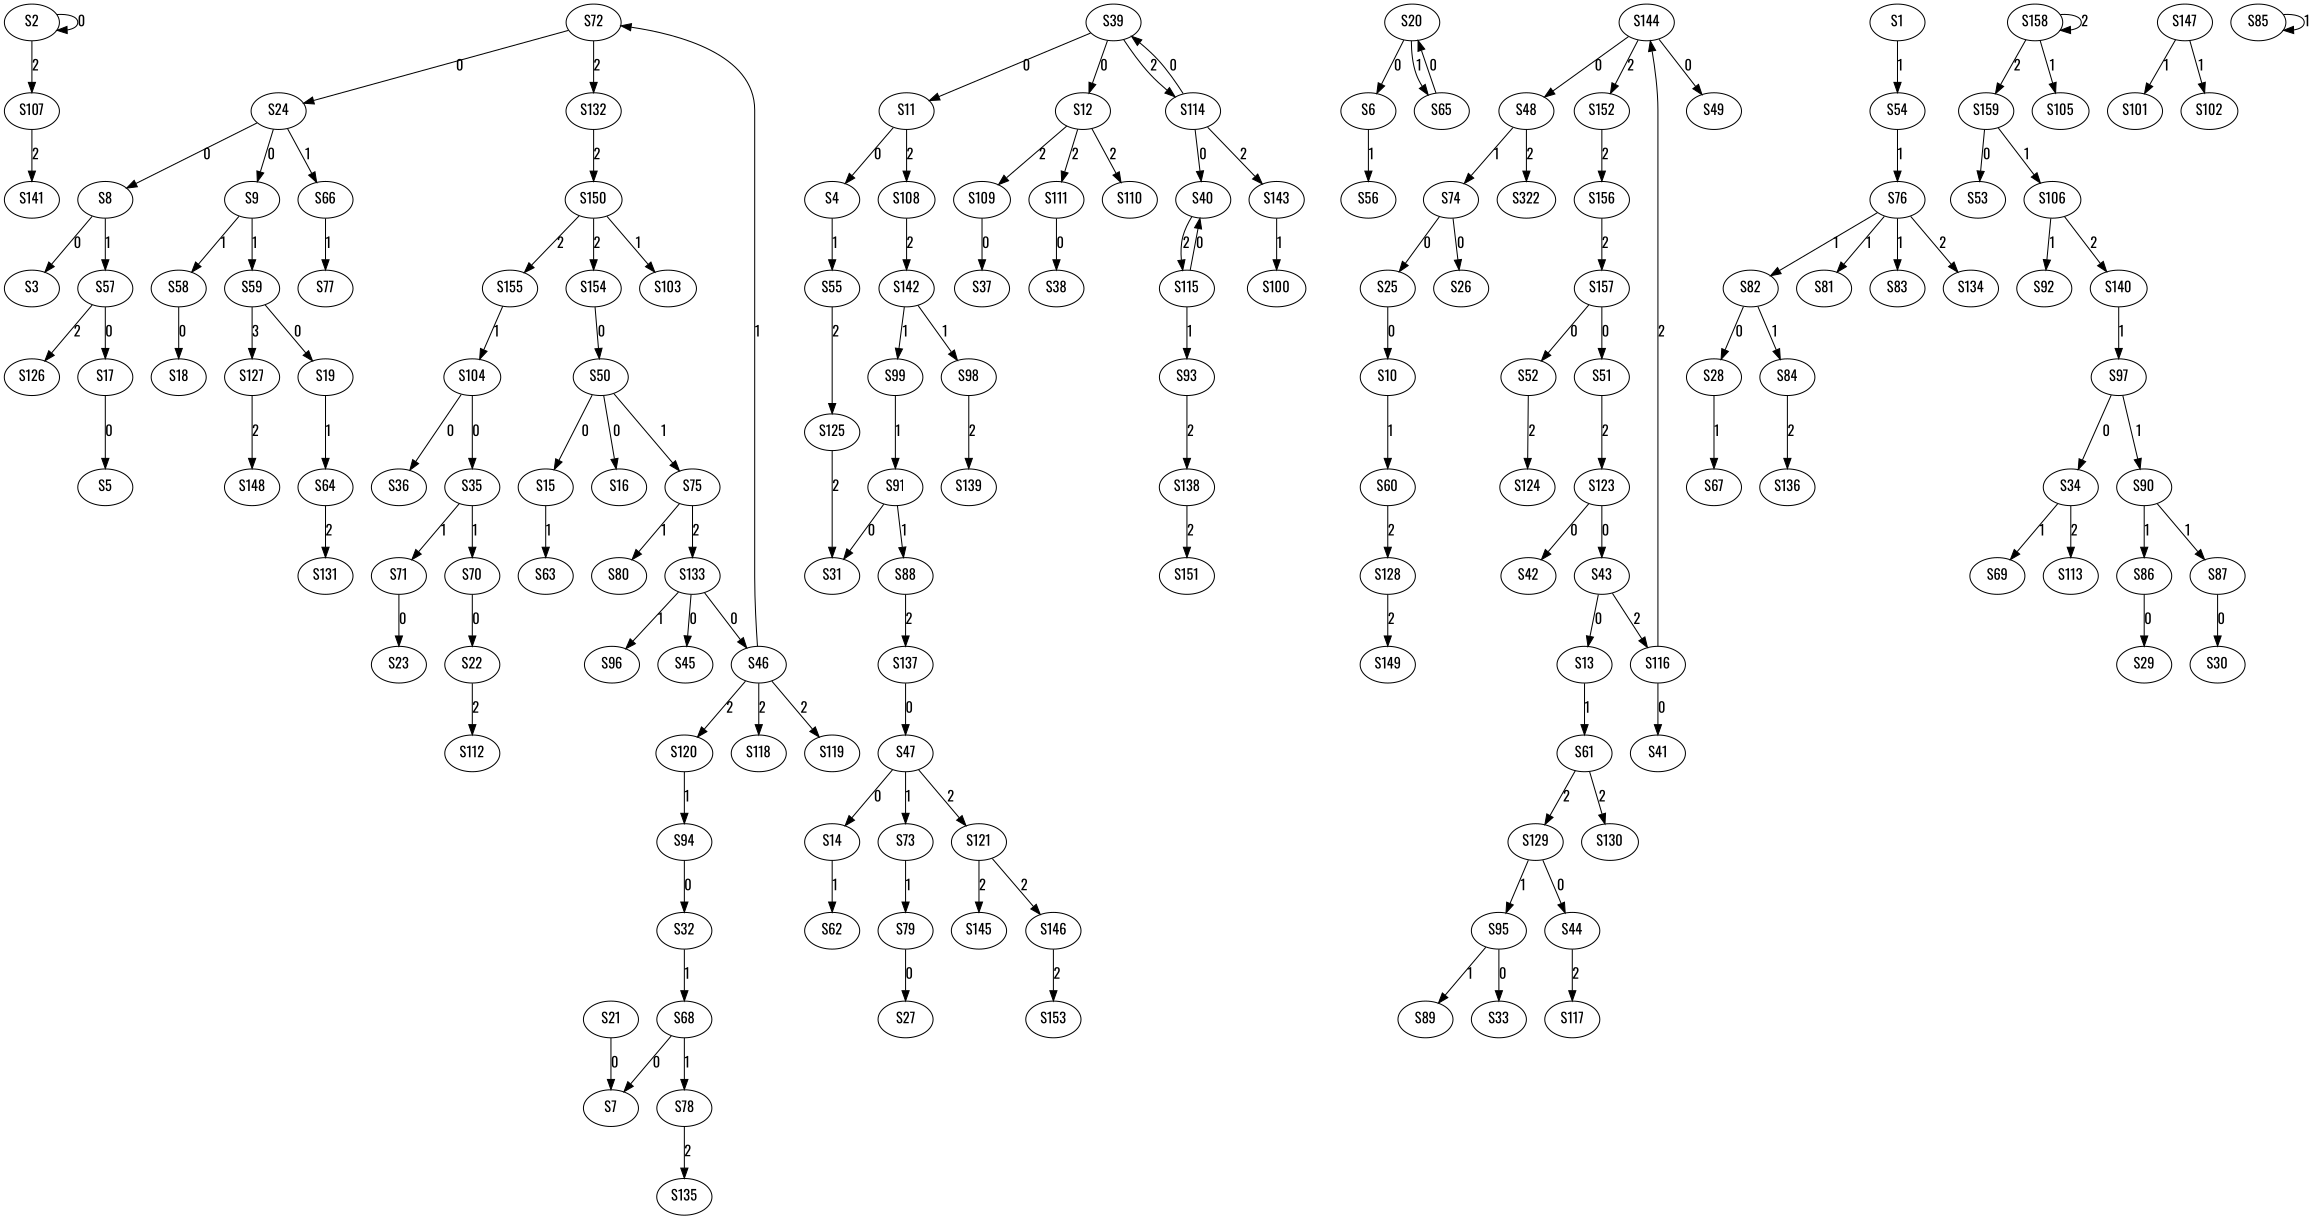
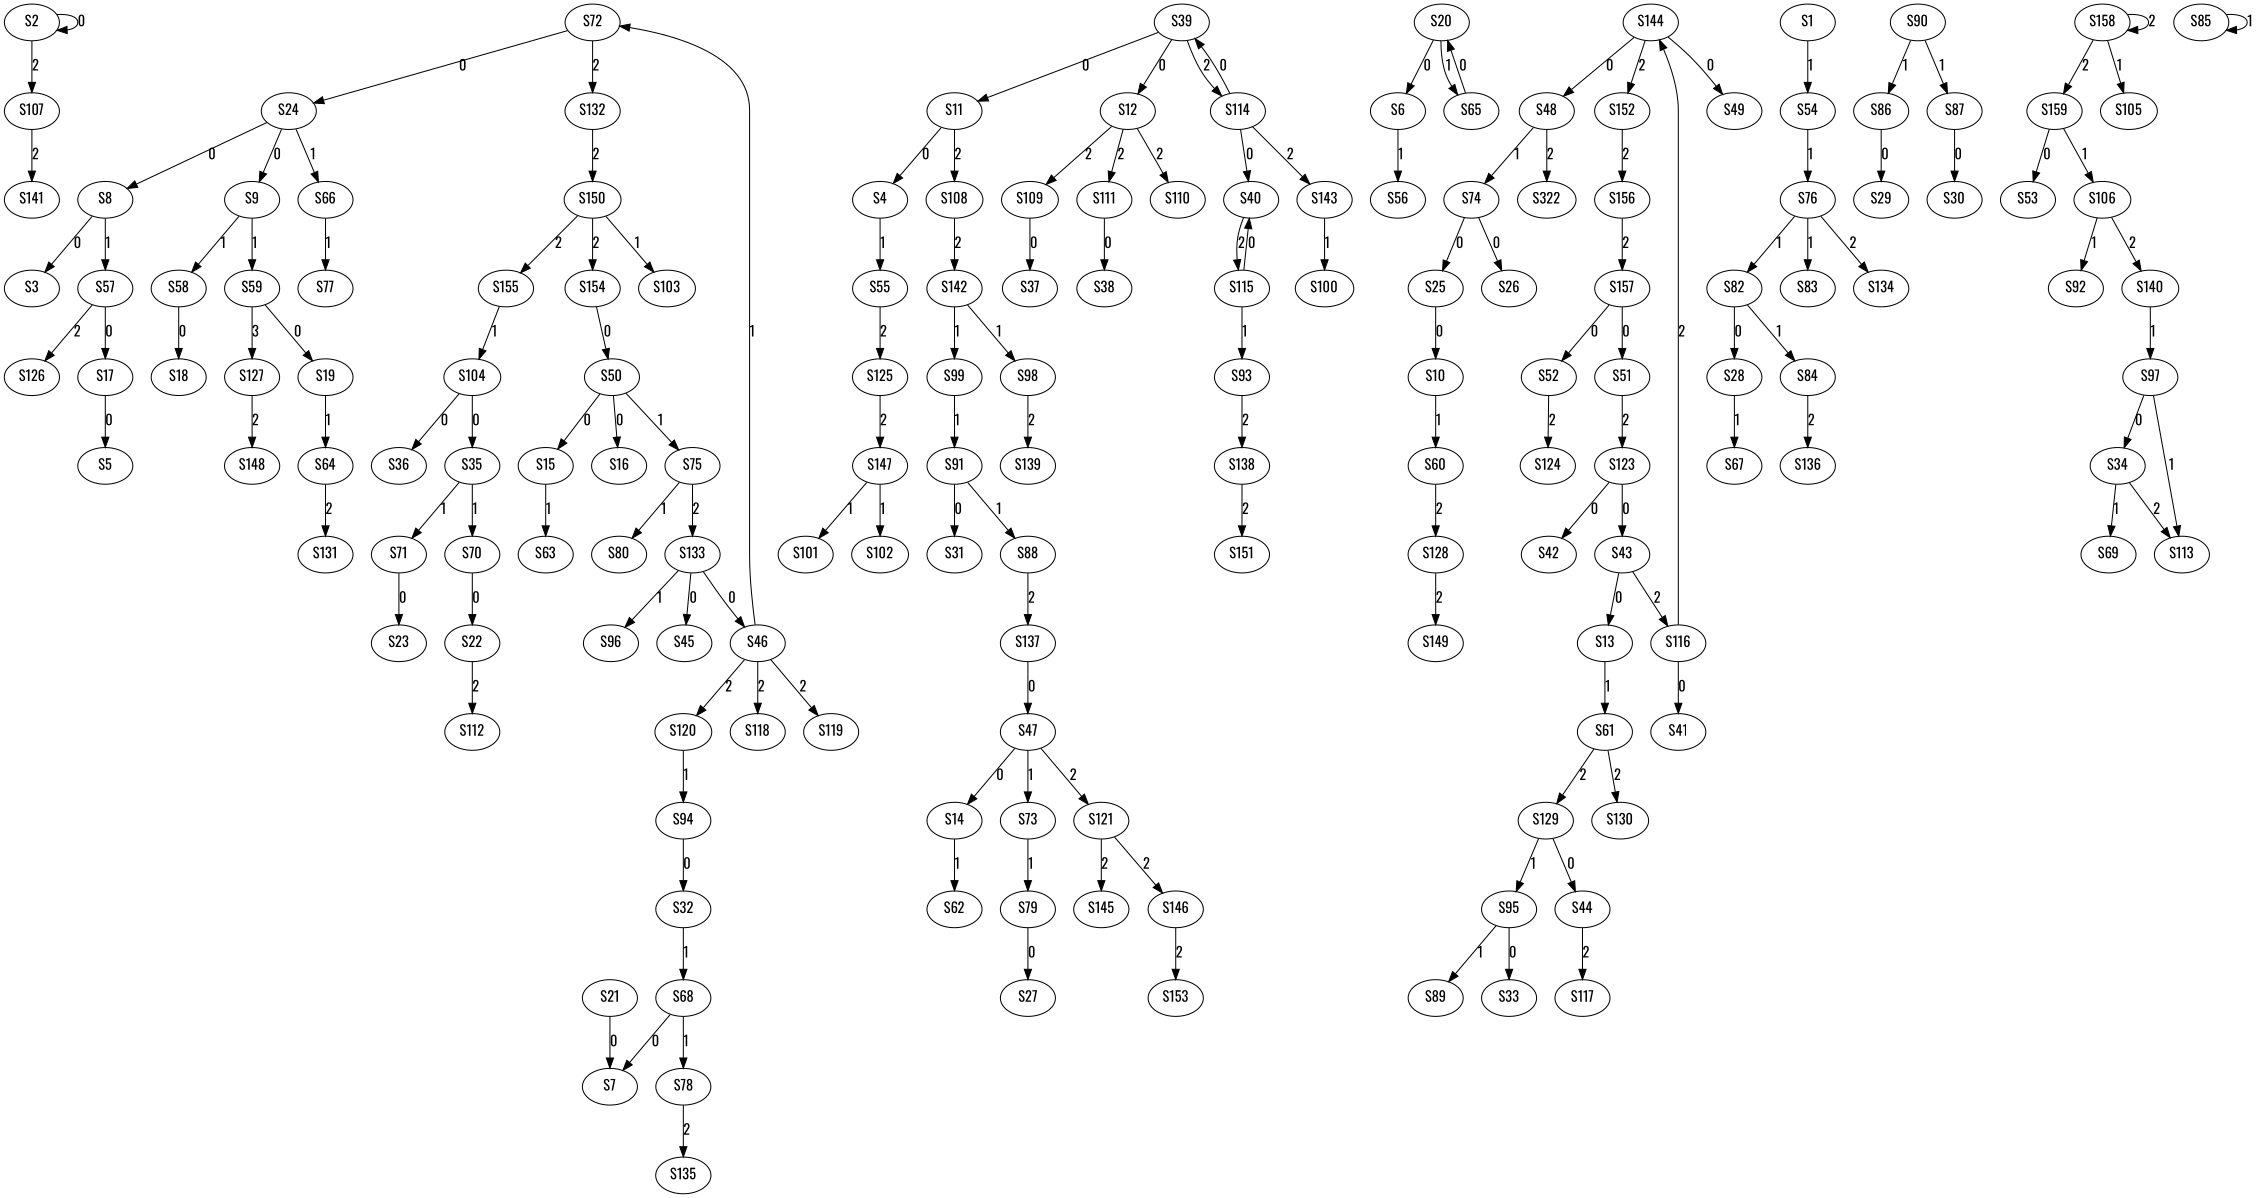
node "S81": removed
edge "S97" -> "S90": now "S97" -> "S113"
edge "S125" -> "S31": now "S125" -> "S147"
